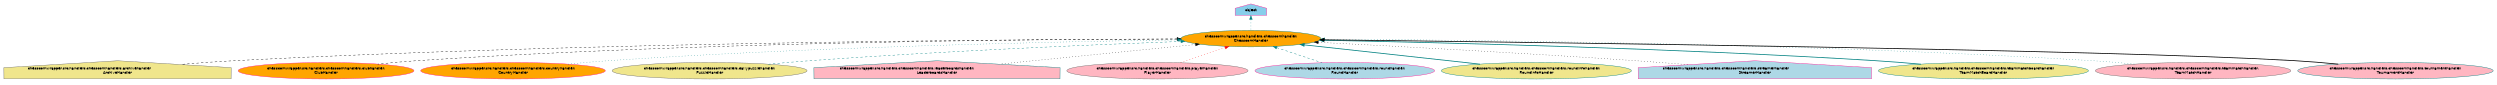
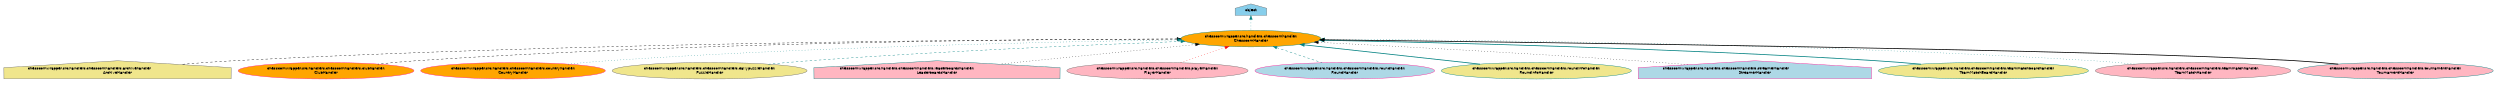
node "object": color deeppink -> gray40
